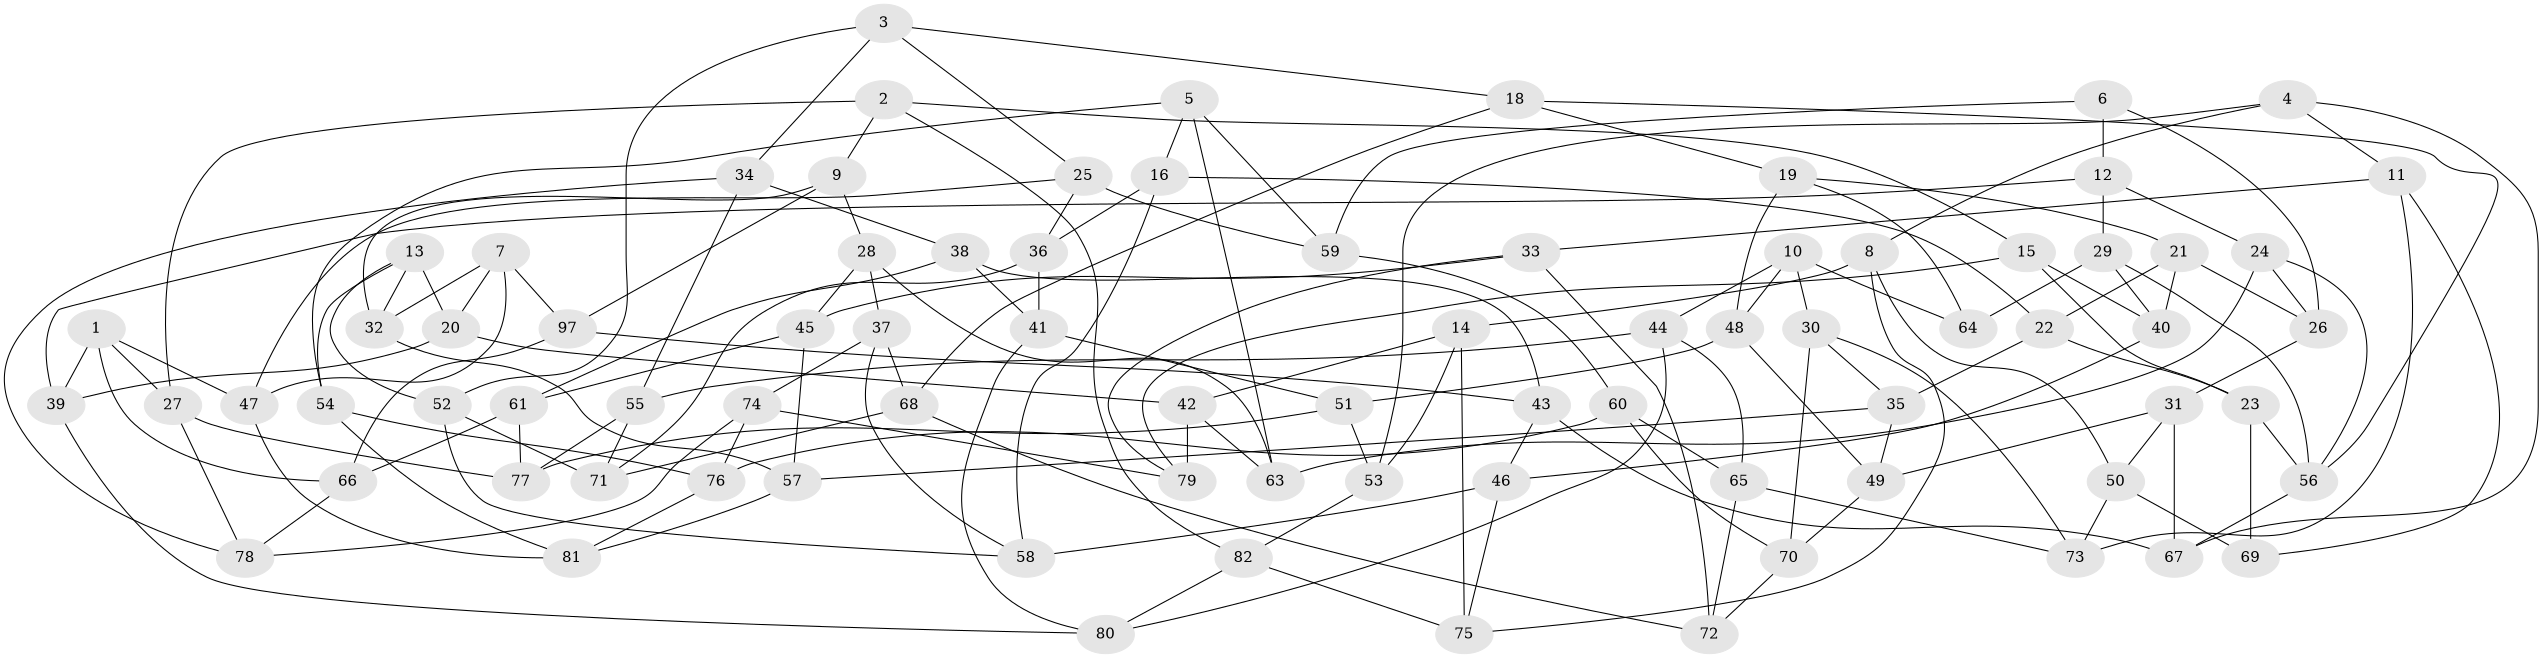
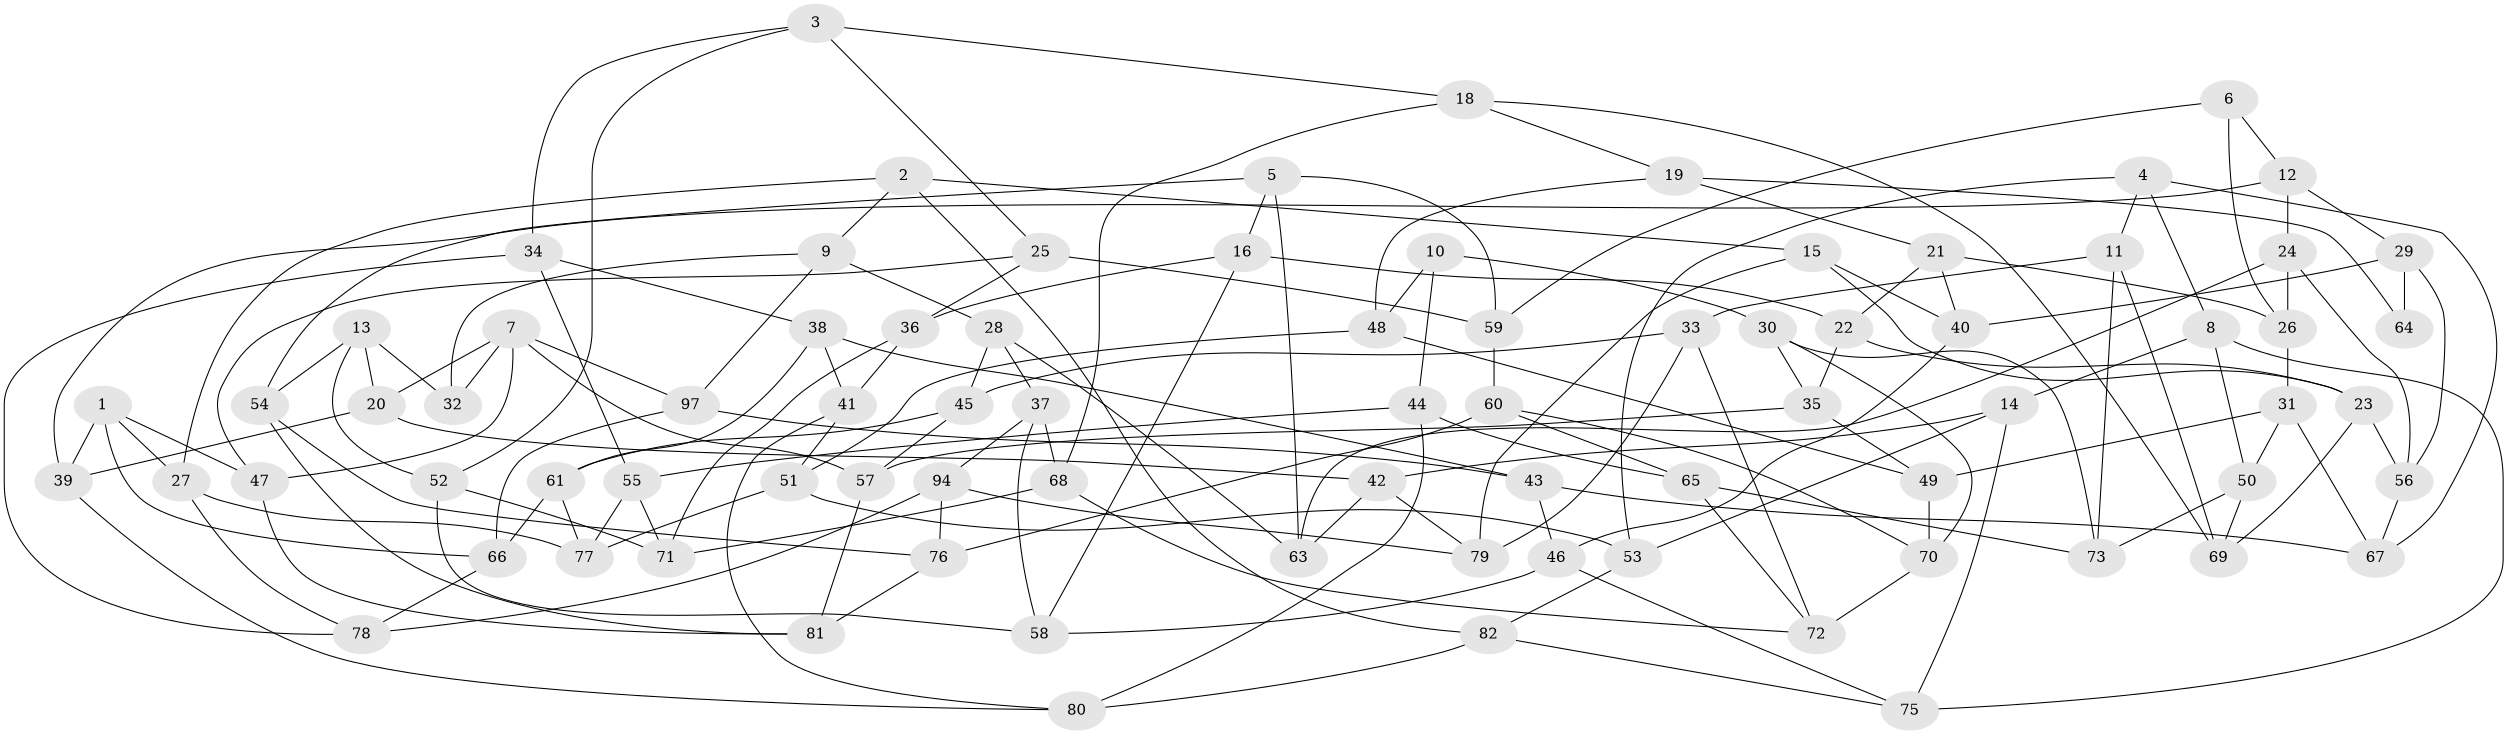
edge "18" -- "56": now "18" -- "69"
edge "10" -- "64": removed
node "74": label "74" -> "94"
edge "32" -- "57": now "7" -- "57"
